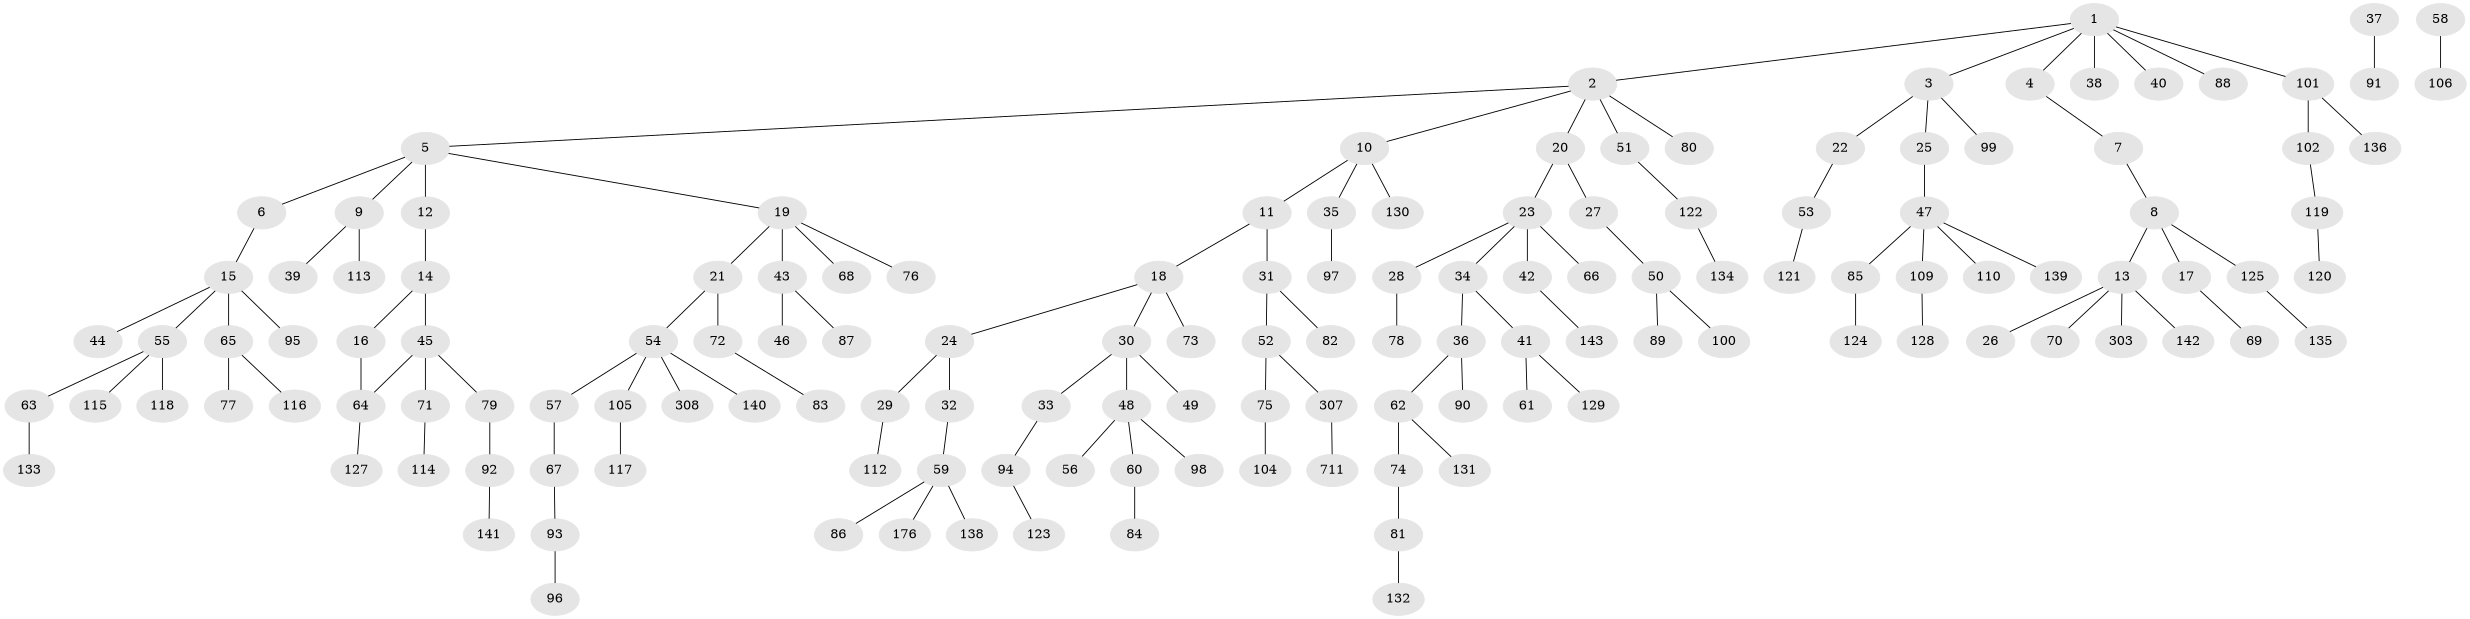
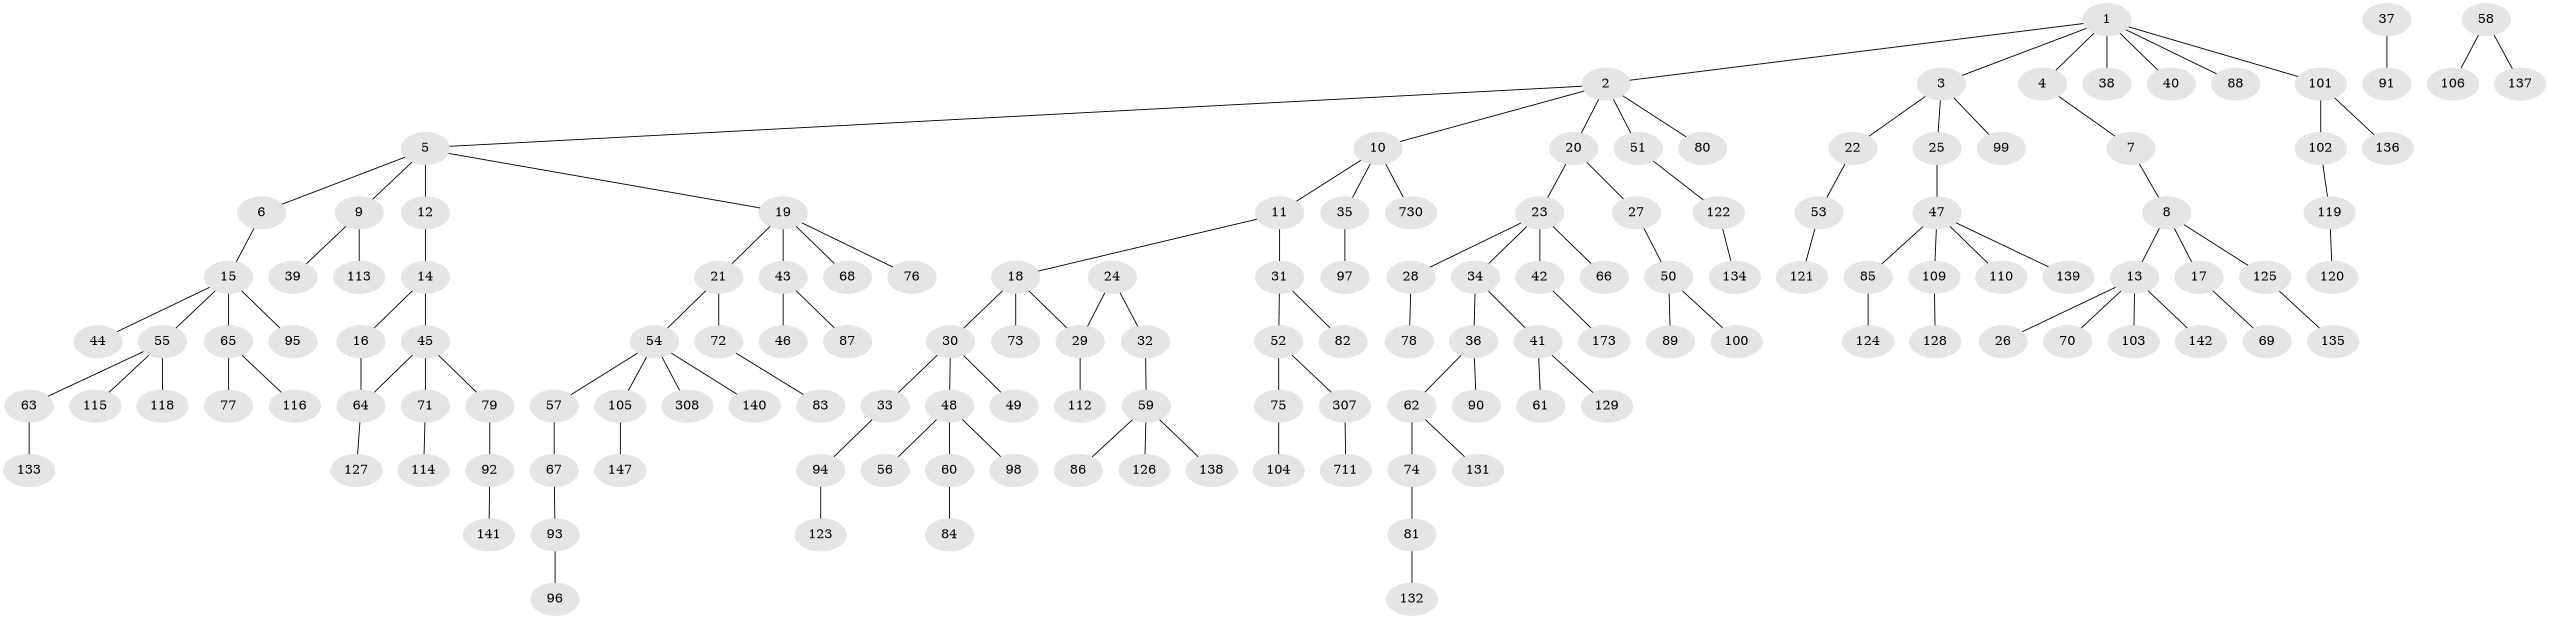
node "137": added
node "130": label "130" -> "730"
edge "18" -- "24": now "18" -- "29"
node "143": label "143" -> "173"
node "303": label "303" -> "103"
node "117": label "117" -> "147"
node "176": label "176" -> "126"
